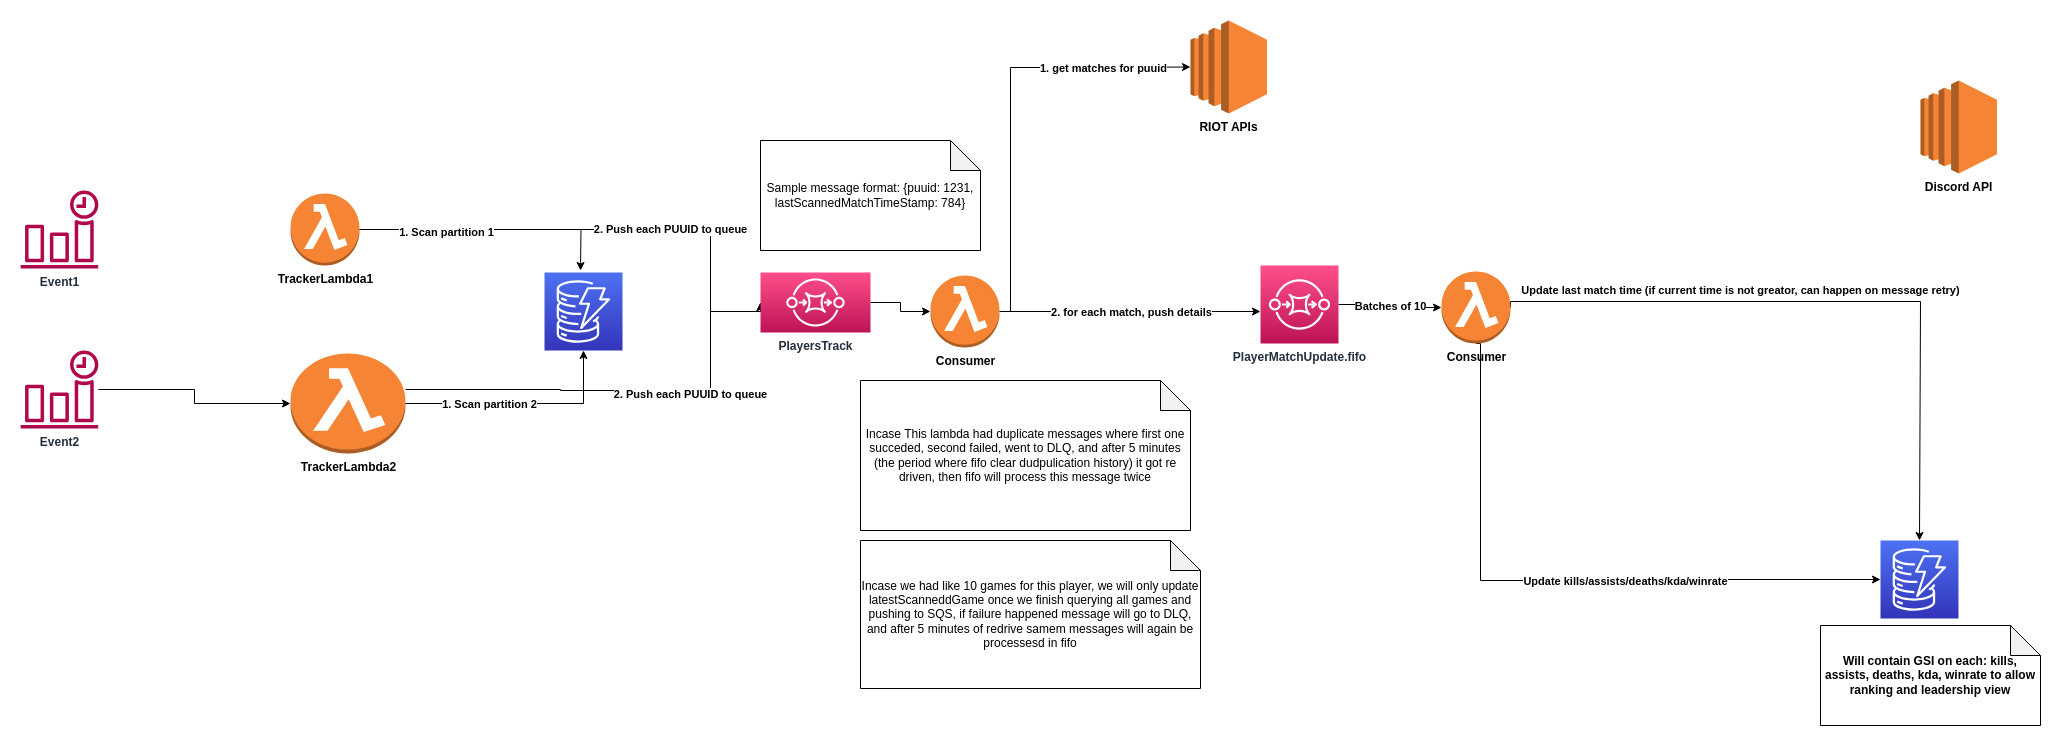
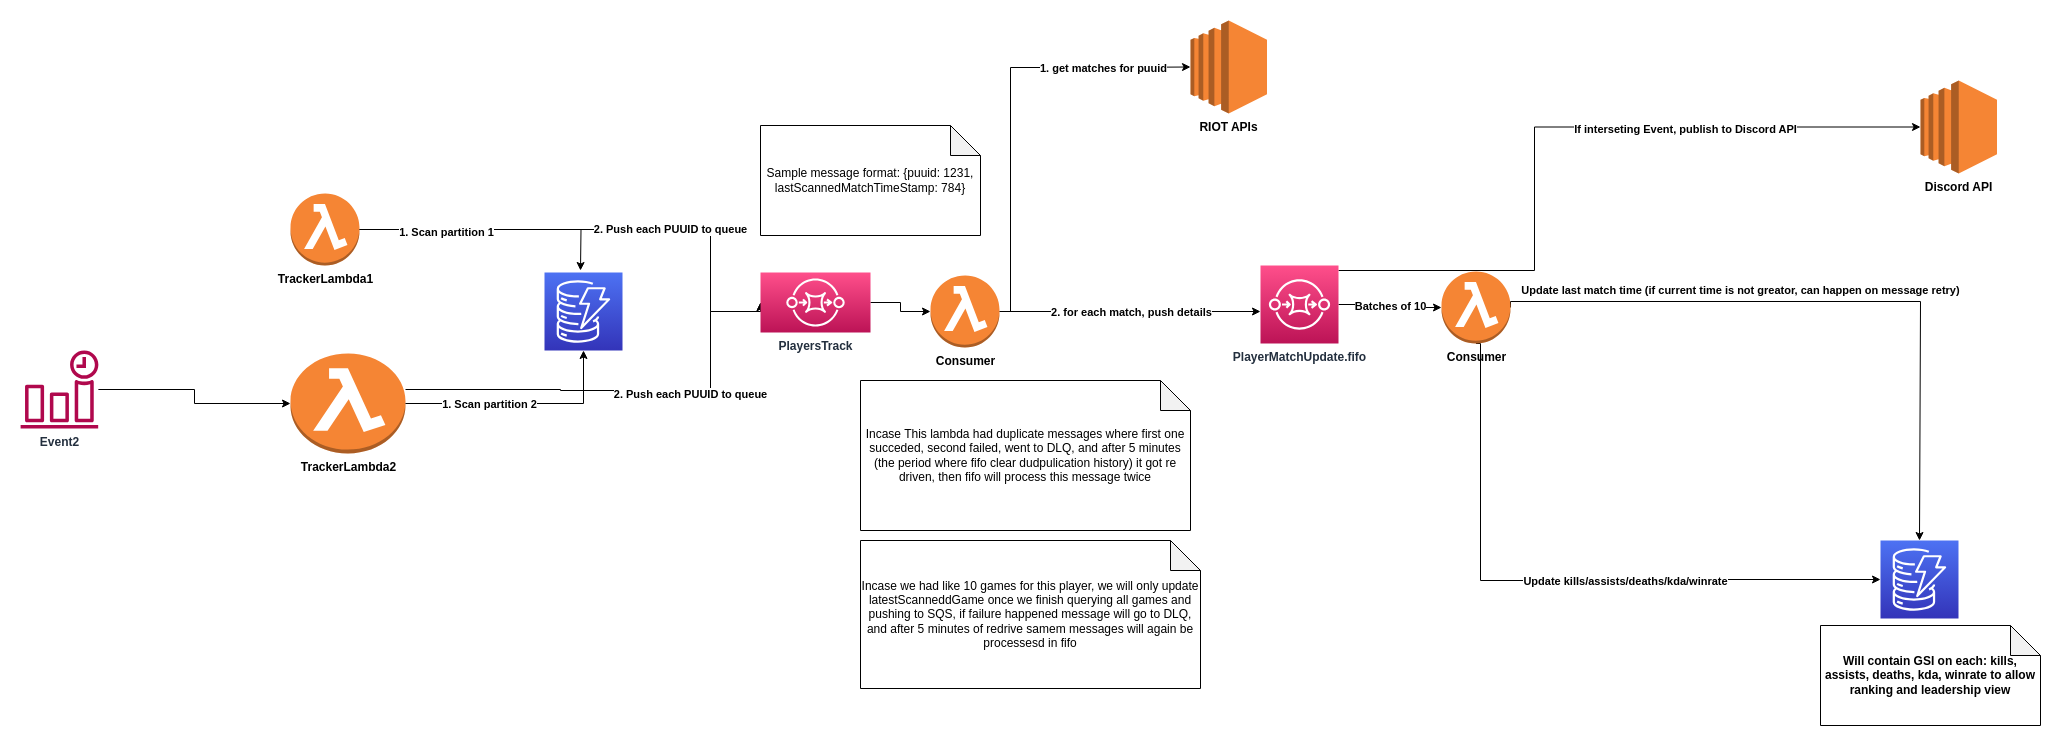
edge "PlayerMatchUpdate.fifo" -> "Discord API": added, label "If interseting Event, publish to Discord API"
node "Sample message format: {puuid: 1231, lastScannedMatchTimeStamp: 784}": moved (871, 196) -> (871, 181)
node "Event1": removed
